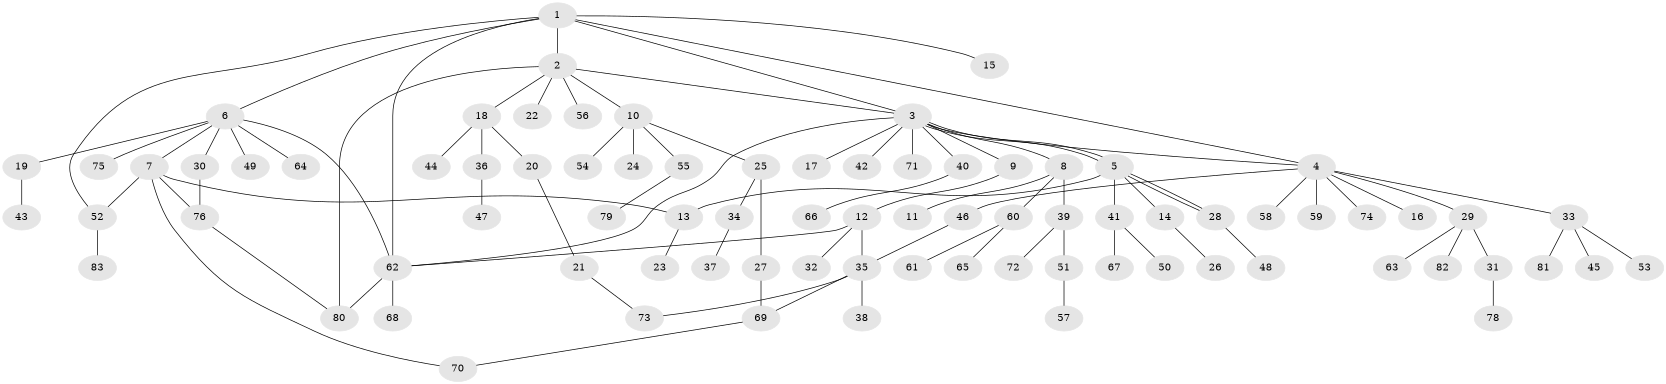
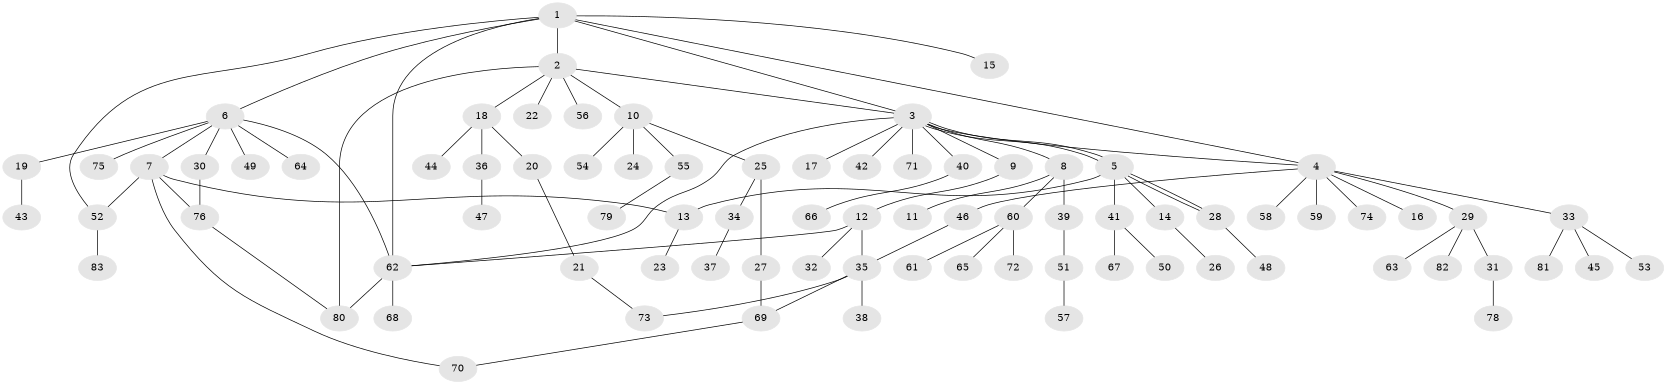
edge "39" -- "72": now "60" -- "72"
